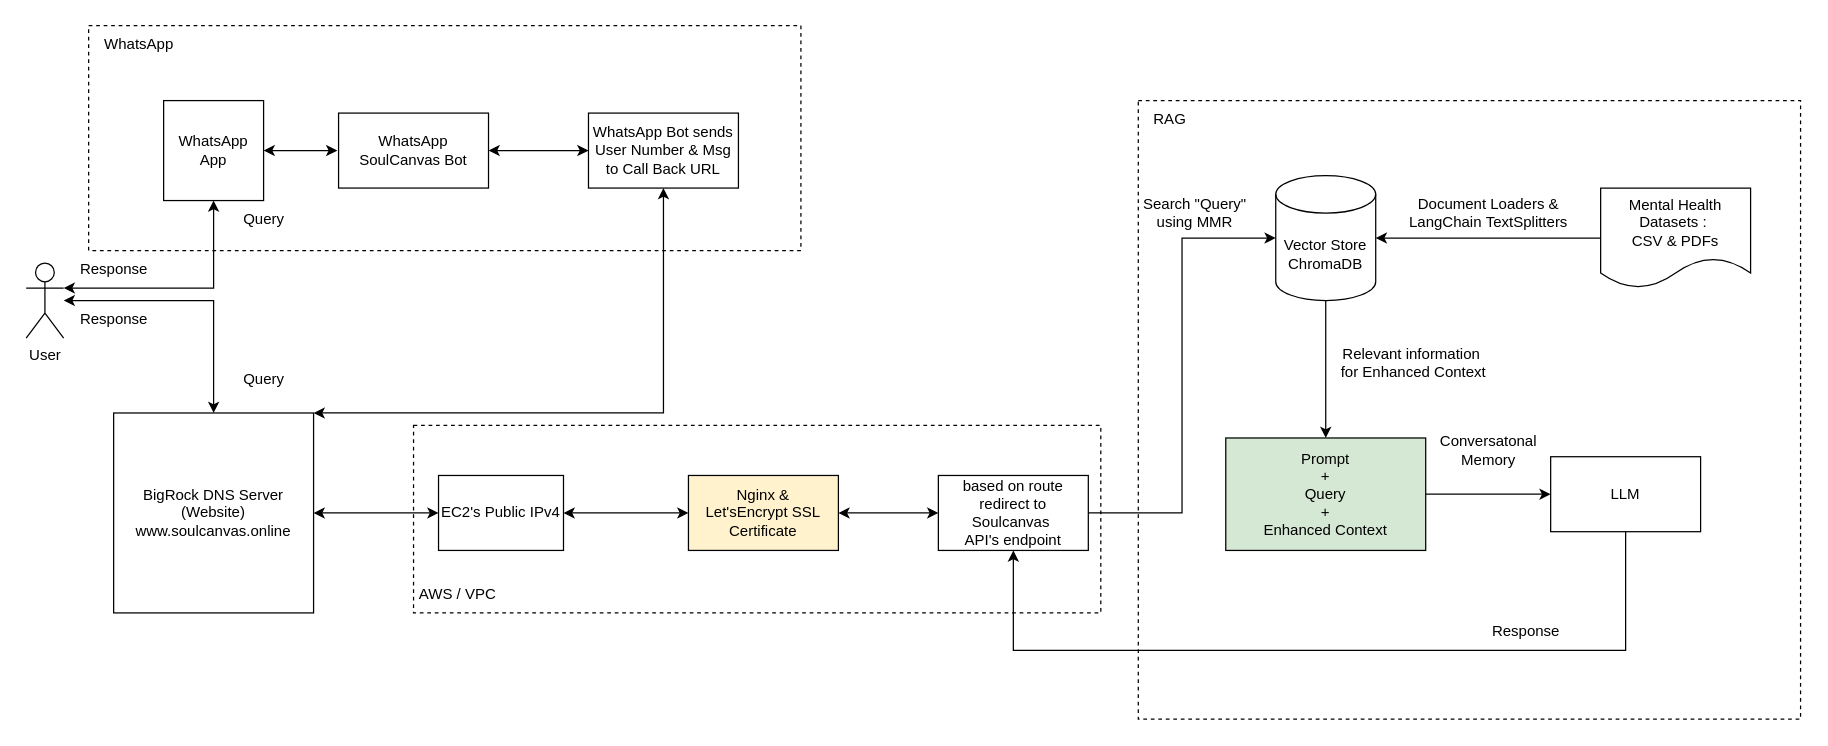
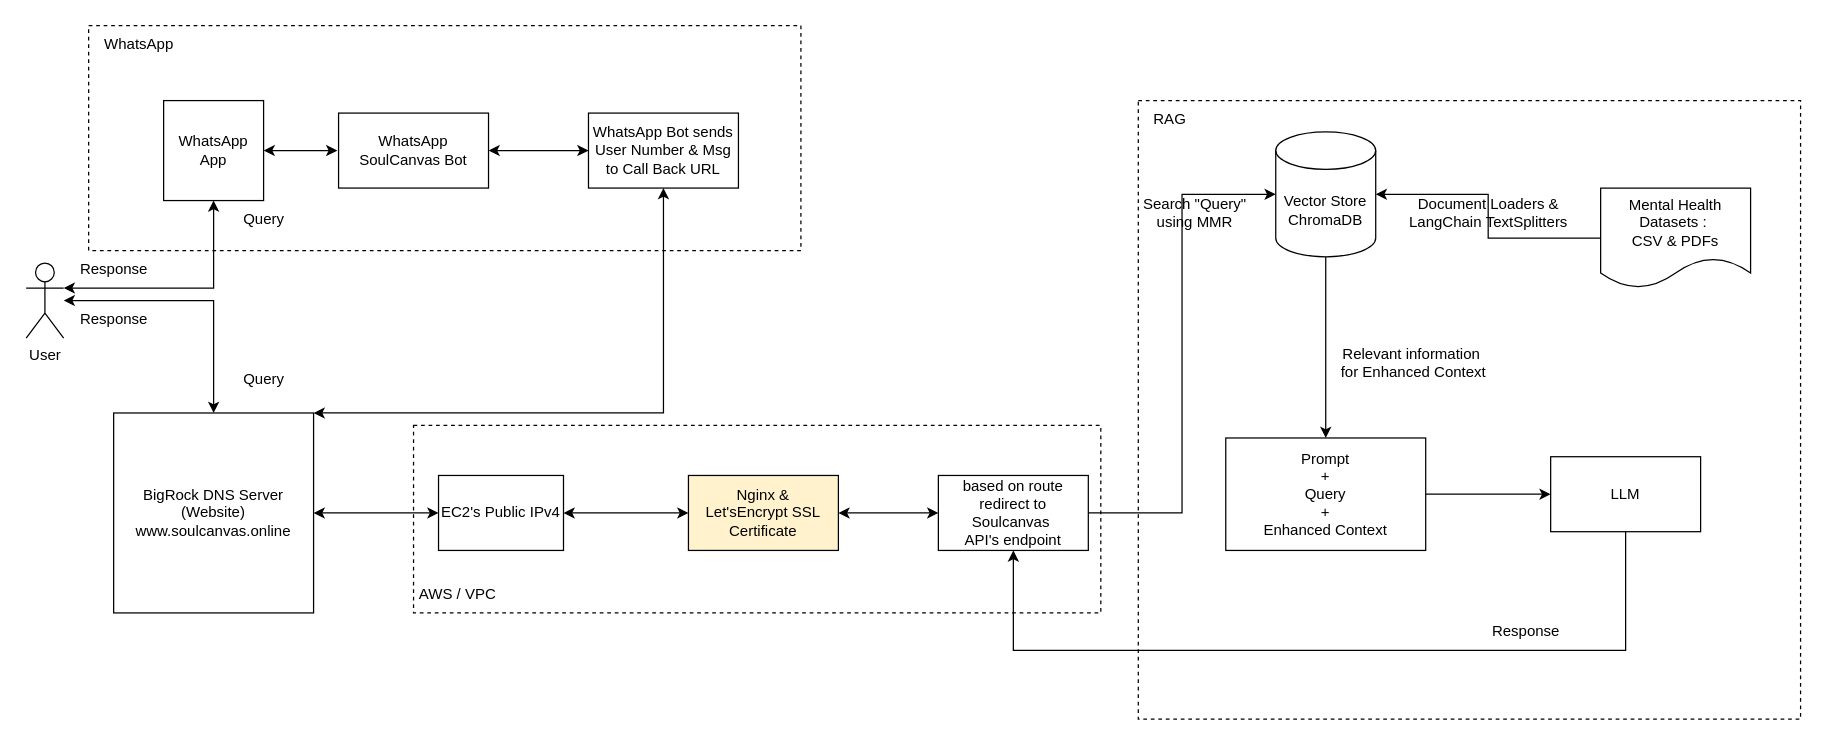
node "Vector Store ChromaDB": moved (1326, 238) -> (1326, 194)
node "Conversatonal Memory": removed
node "Prompt + Query + Enhanced Context": fillcolor #d5e8d4 -> #ffffff
